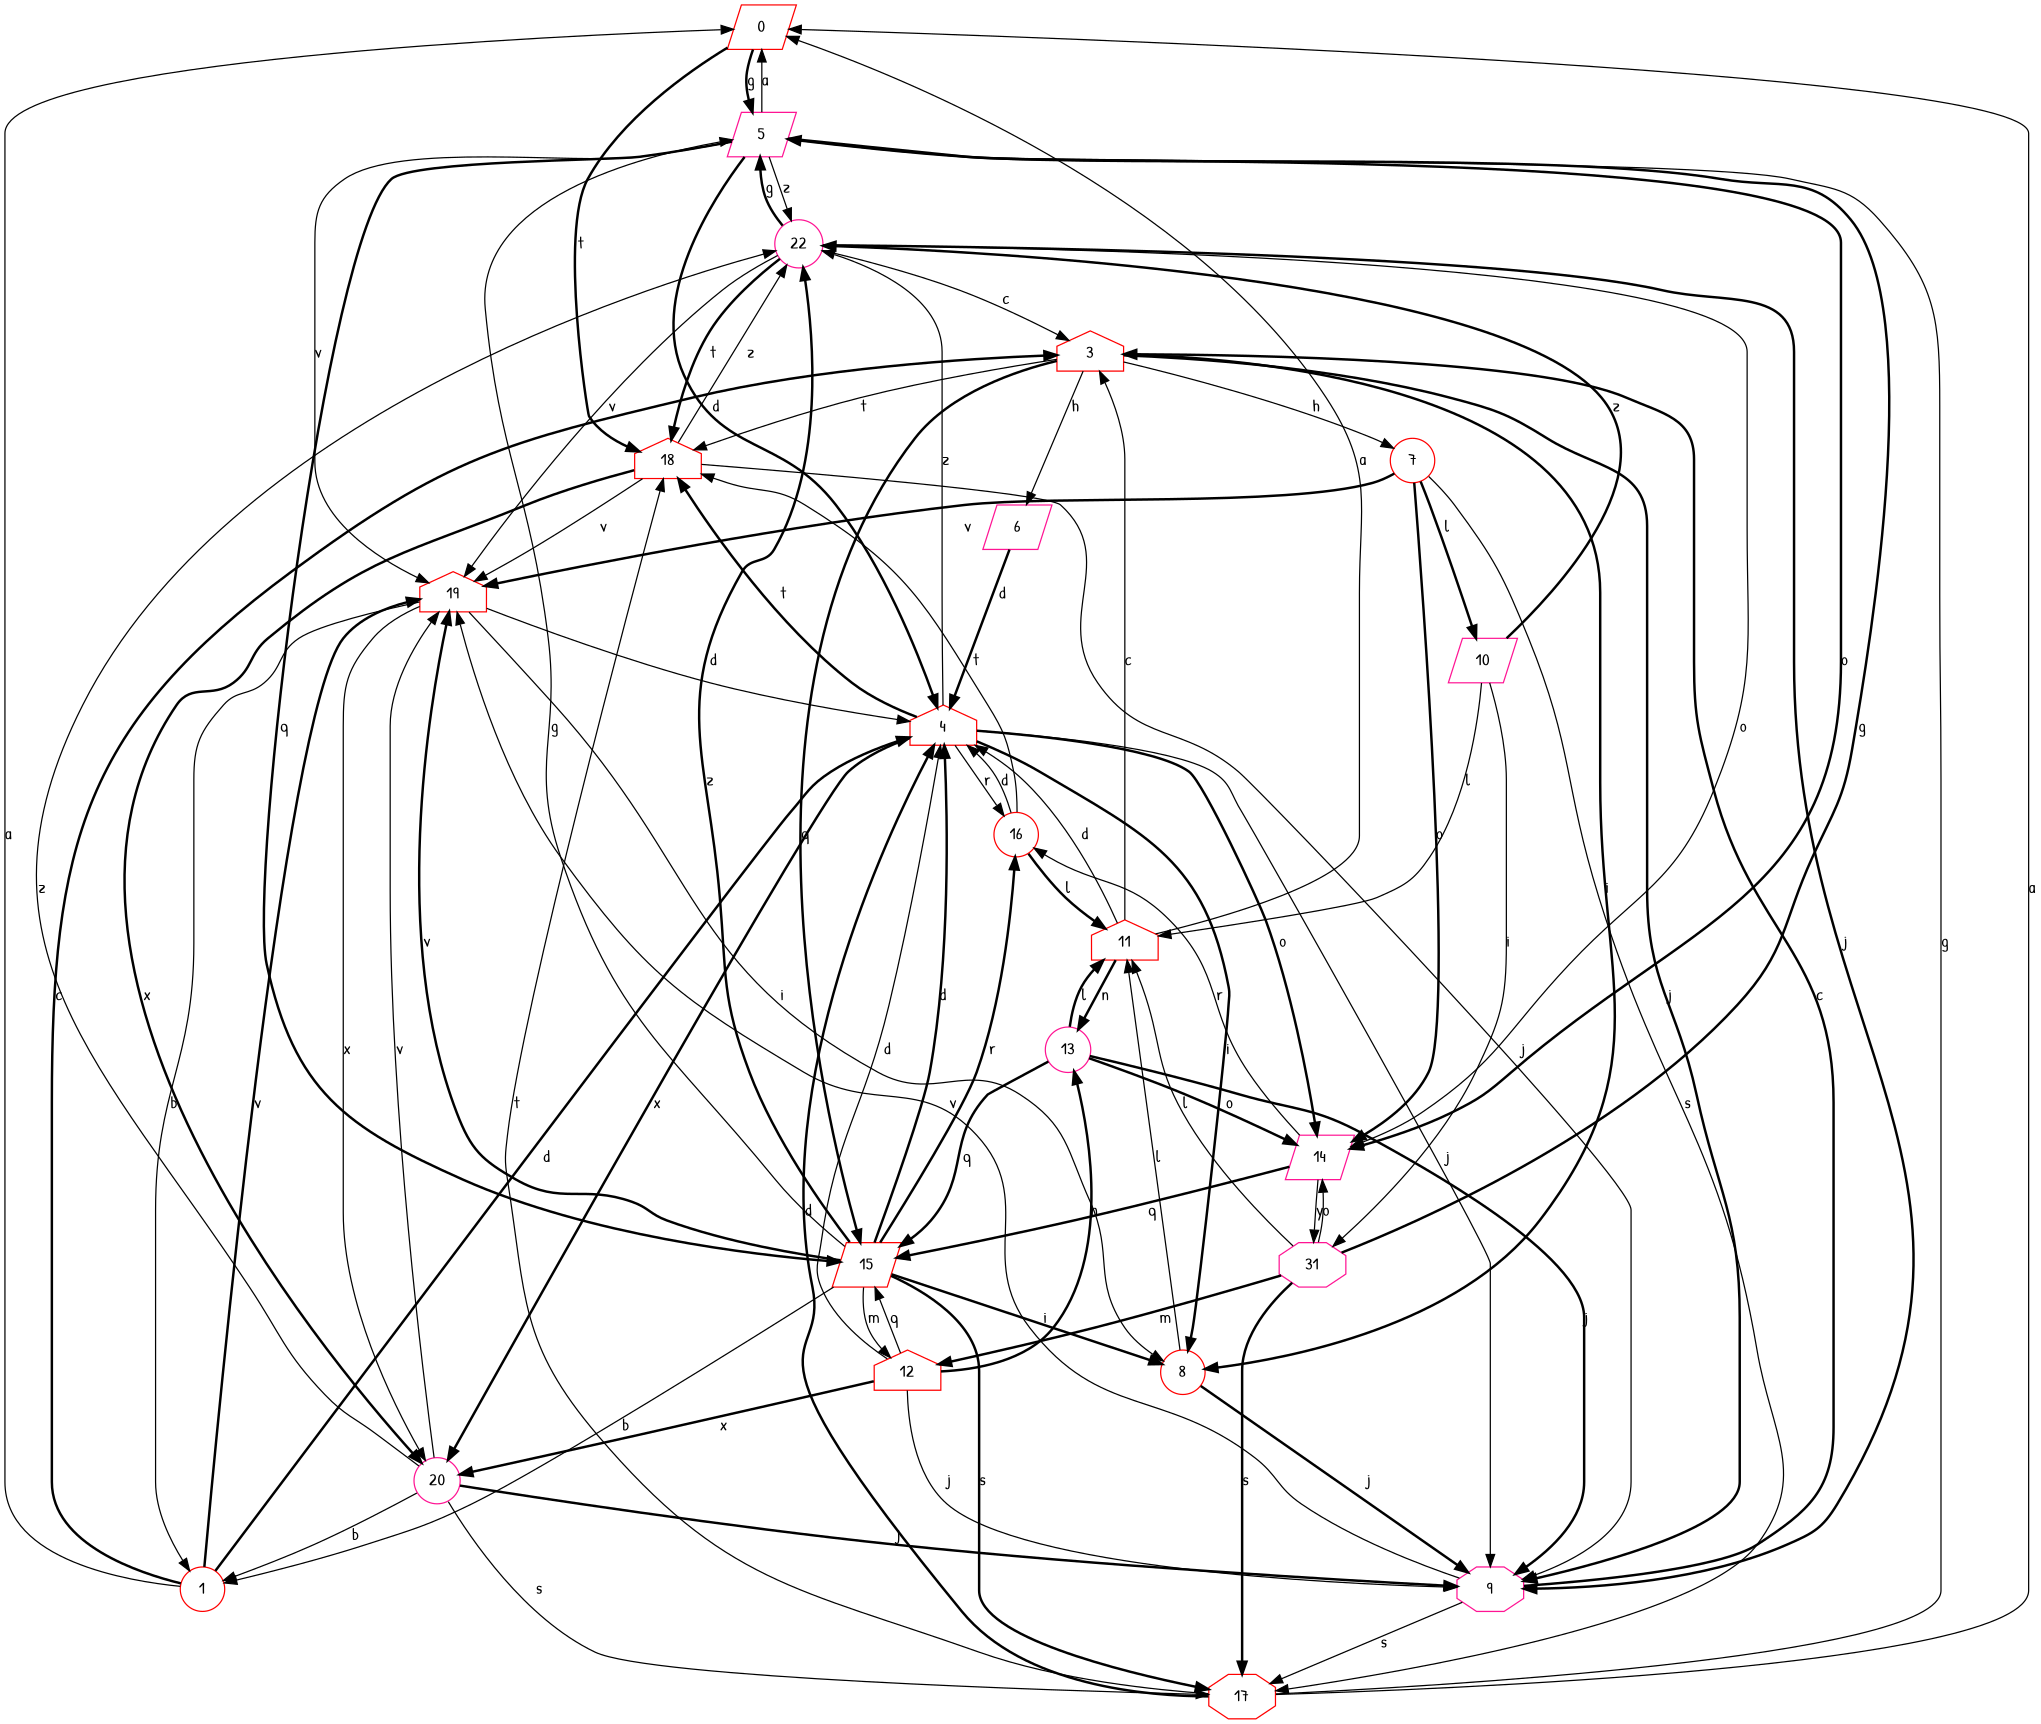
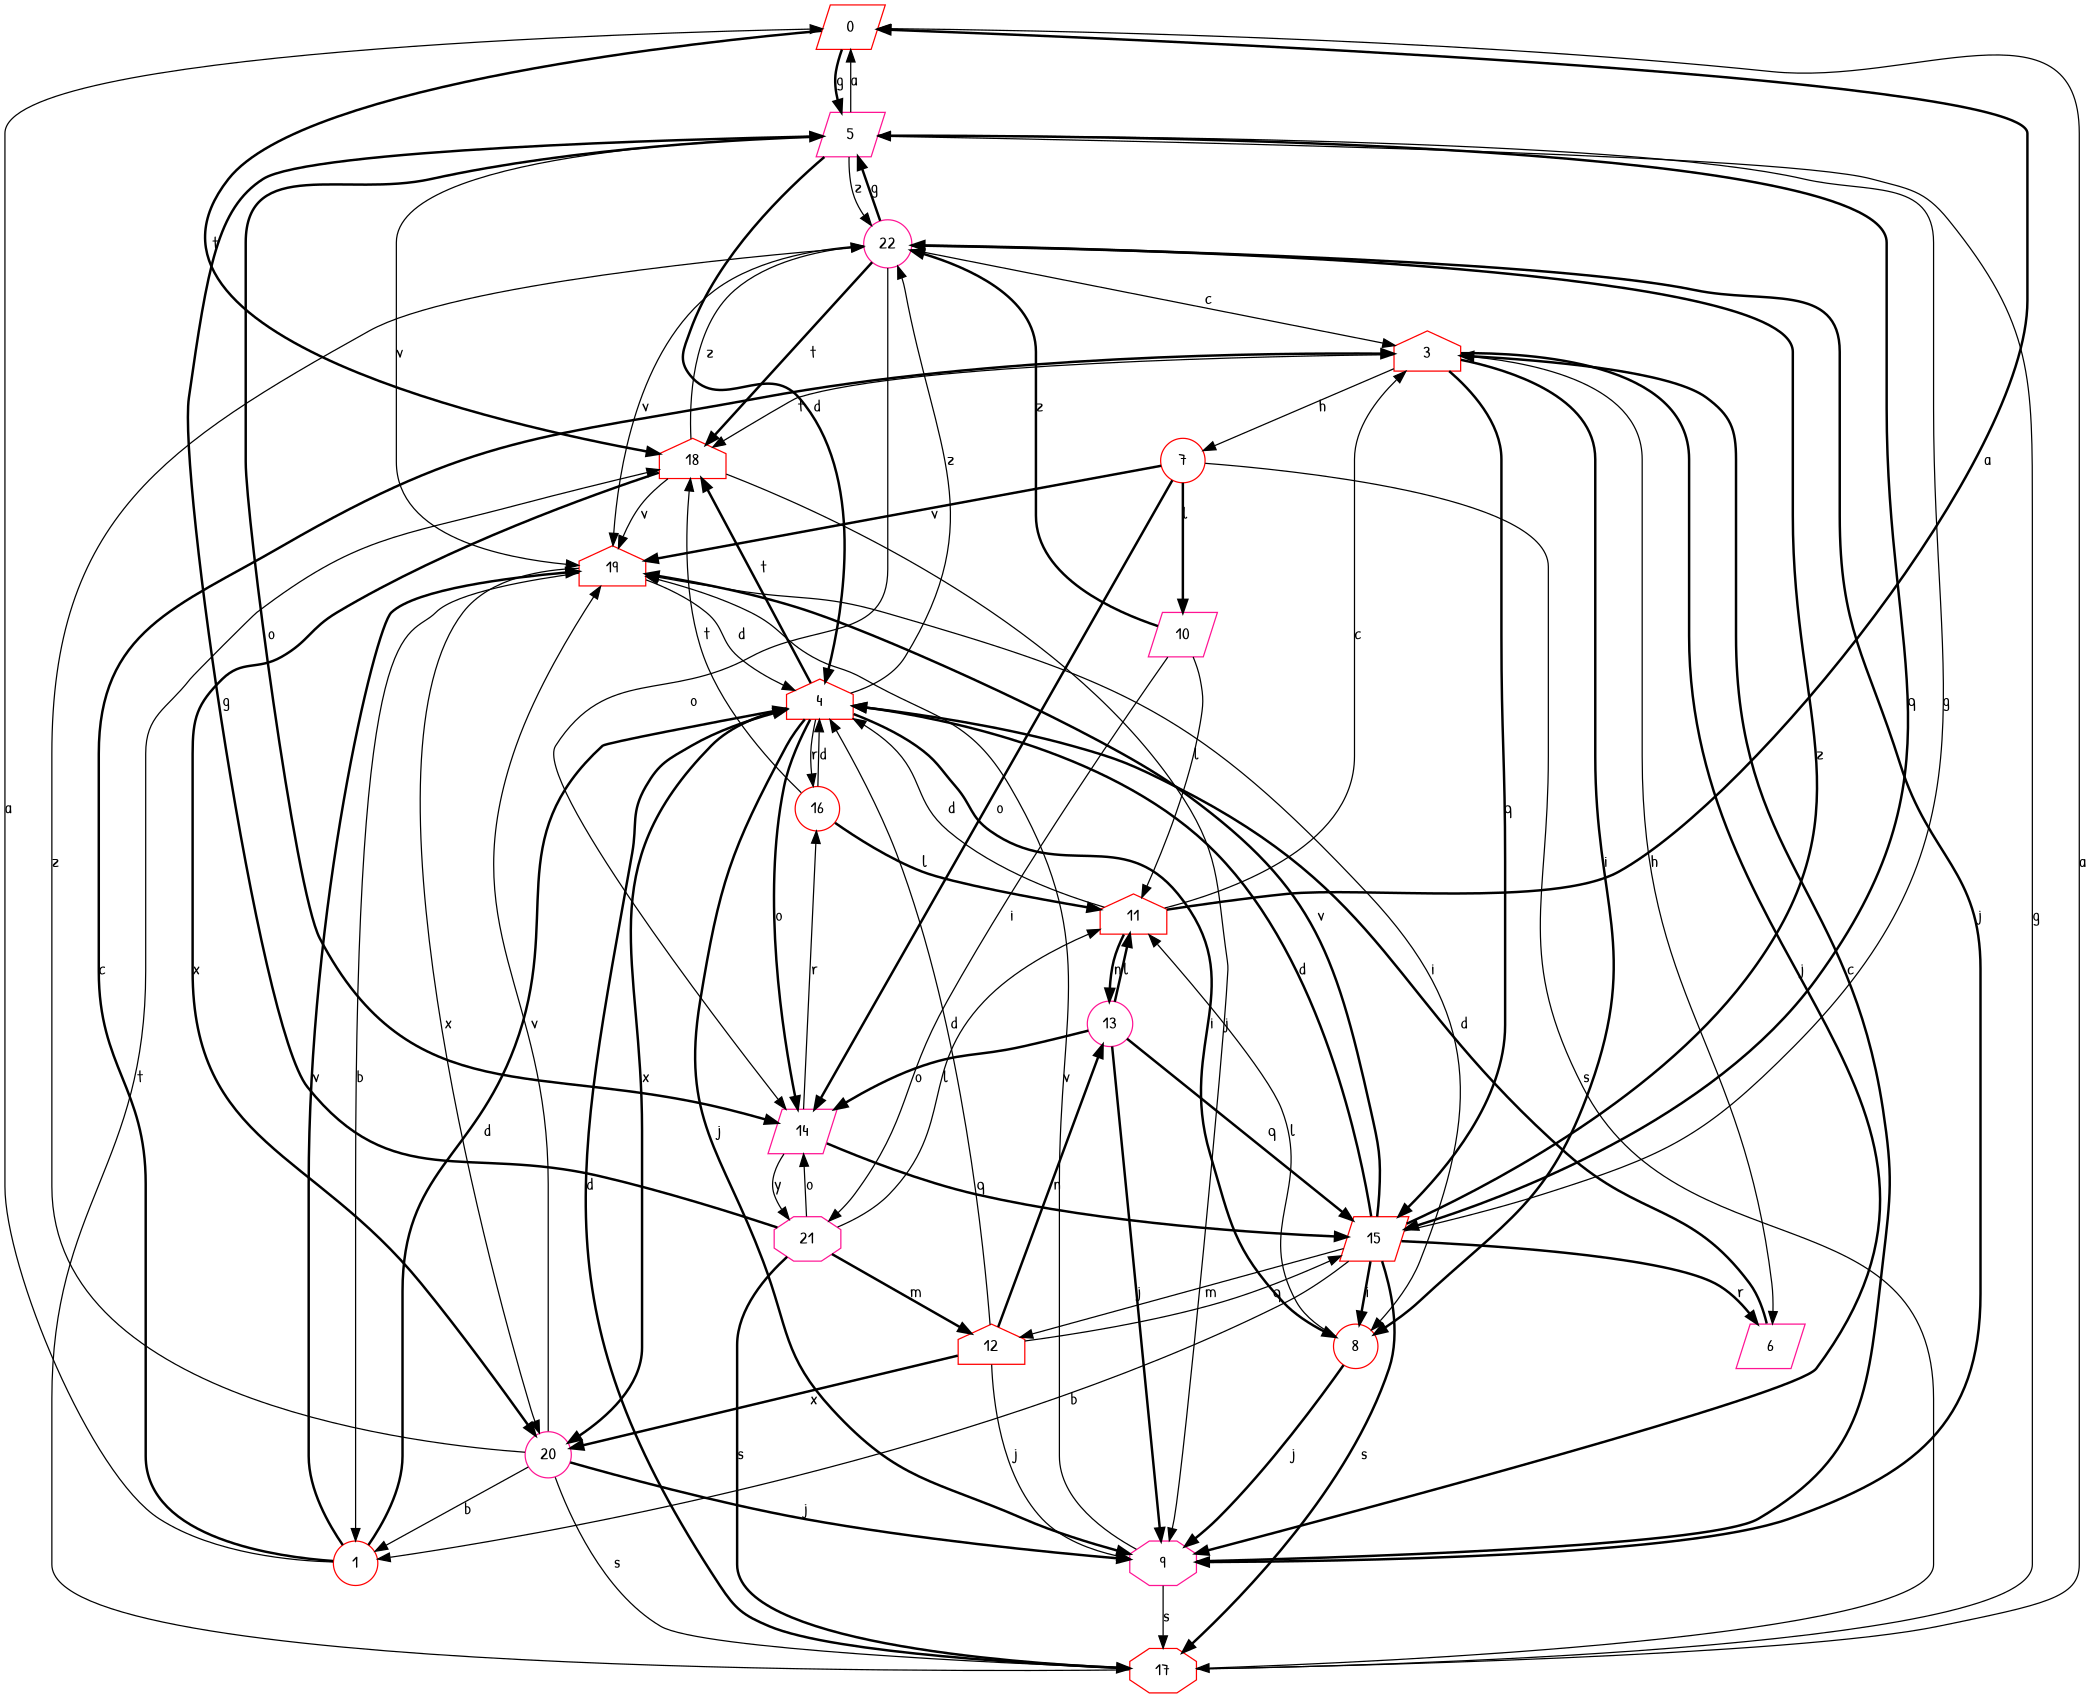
edge "11" -> "0": style solid -> bold
edge "4" -> "9": style solid -> bold
edge "15" -> "16": now "15" -> "6"
node "31": label "31" -> "21"
